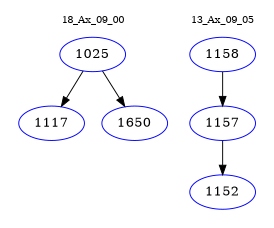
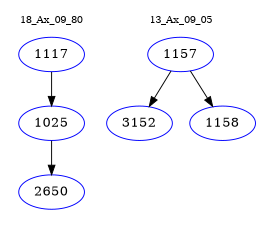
cluster "18_Ax_09_00": label "18_Ax_09_00" -> "18_Ax_09_80"
edge "1158" -> "1157": reversed
edge "1025" -> "1117": reversed
node "1650": label "1650" -> "2650"
node "1152": label "1152" -> "3152"
